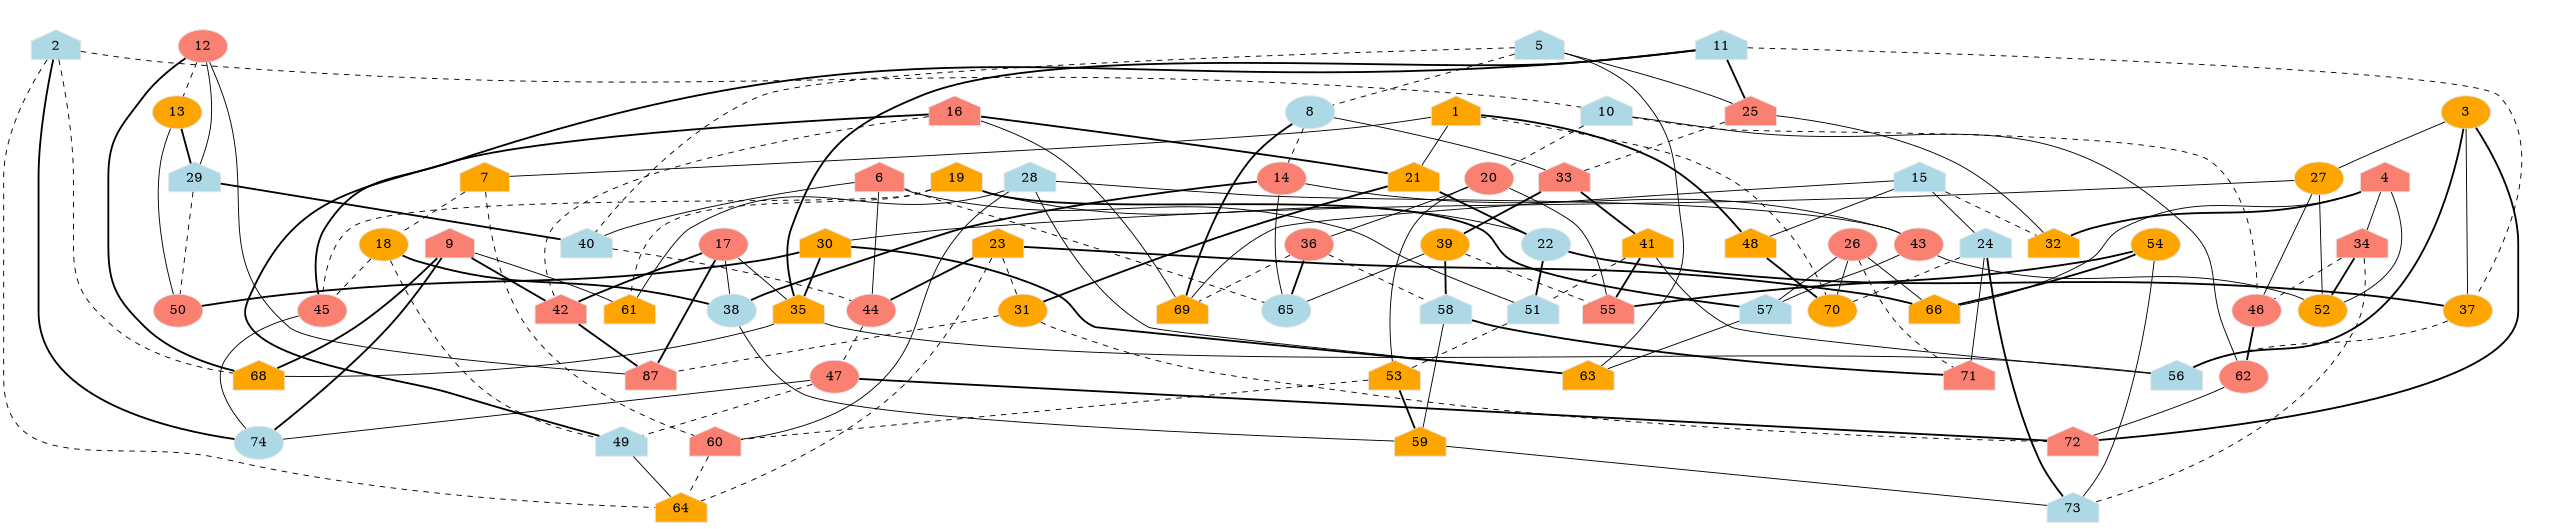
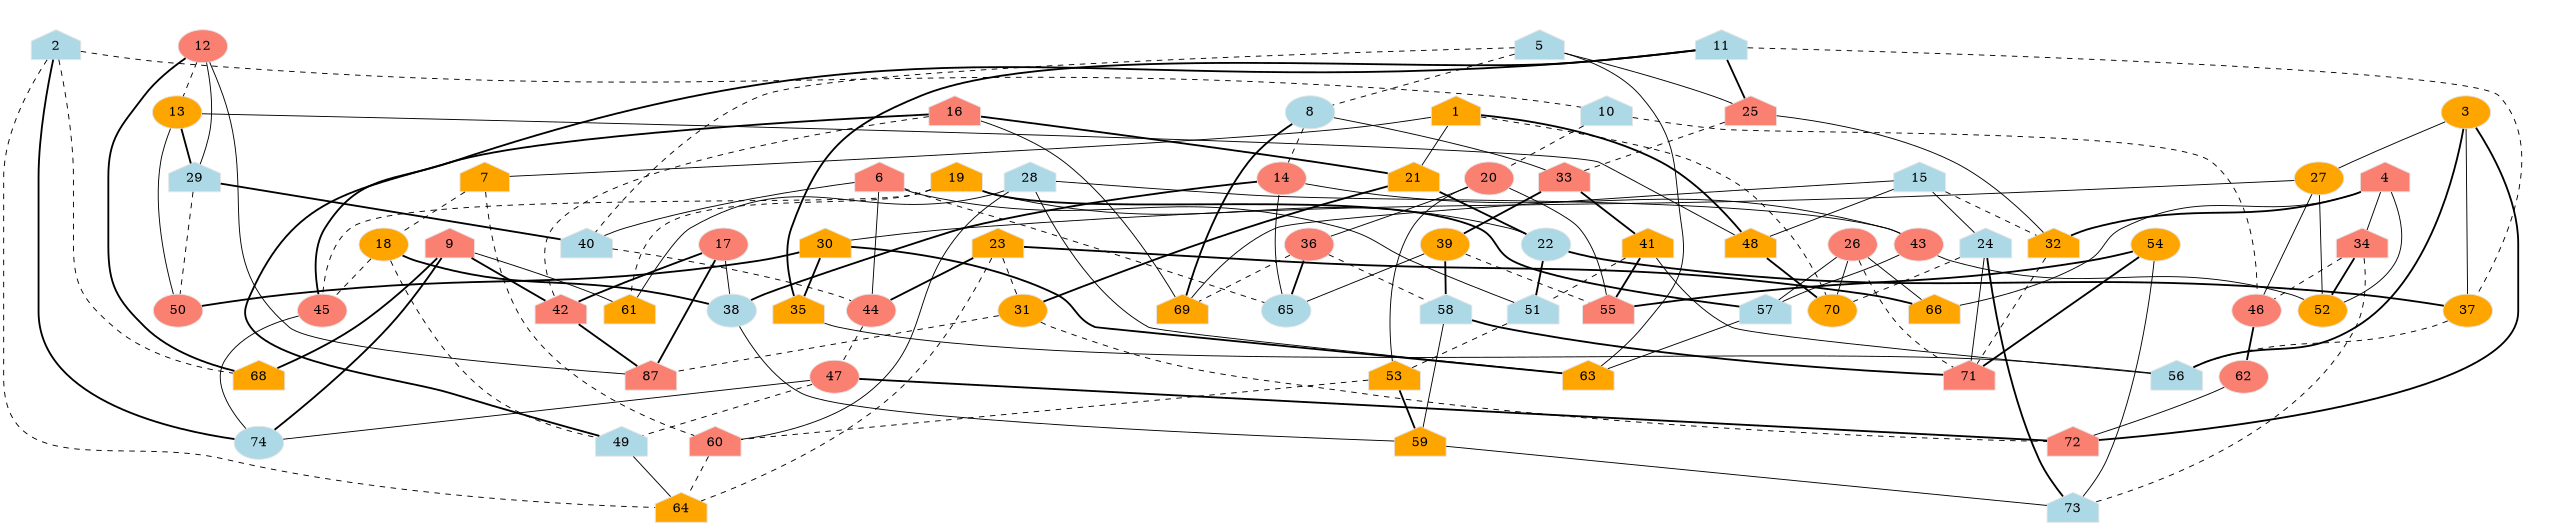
edge "13" -- "48": added
edge "10" -- "62": removed
edge "54" -- "66": now "54" -- "71"
edge "17" -- "35": removed
edge "32" -- "71": added
edge "35" -- "68": removed
